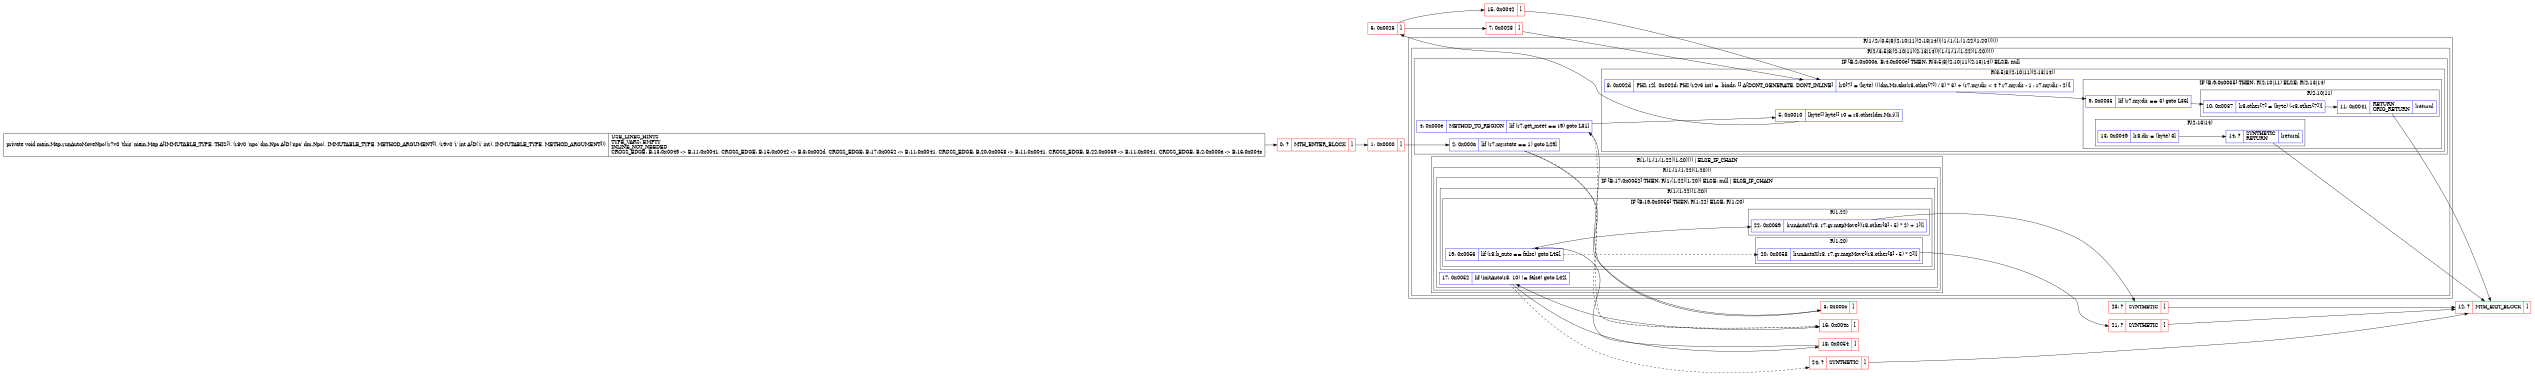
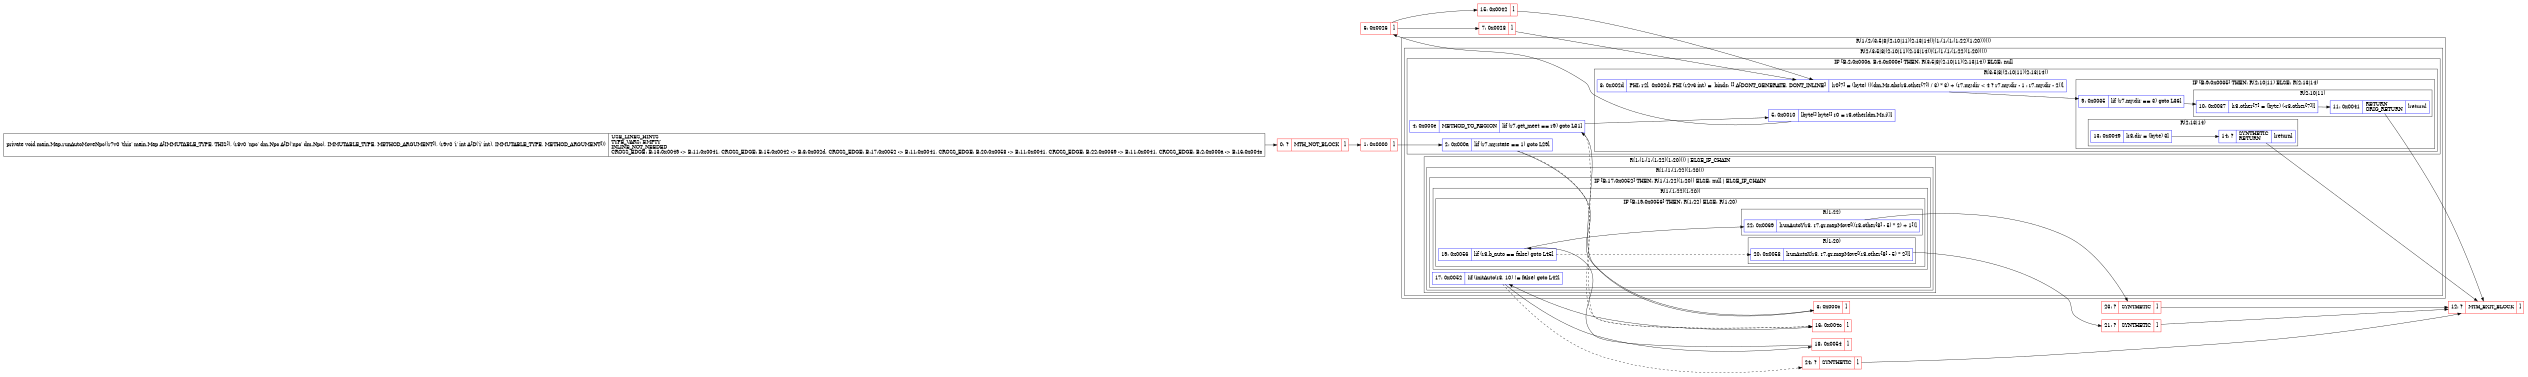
node "0: ?": text "MTH_ENTER_BLOCK" -> "MTH_NOT_BLOCK"
